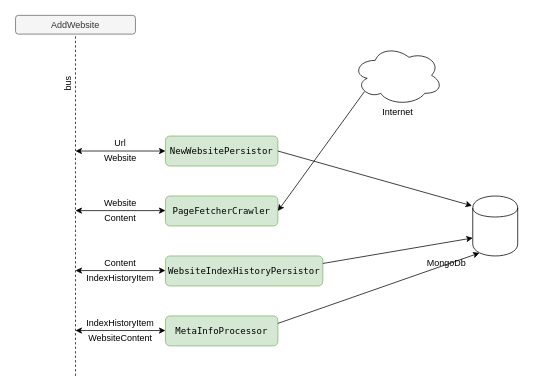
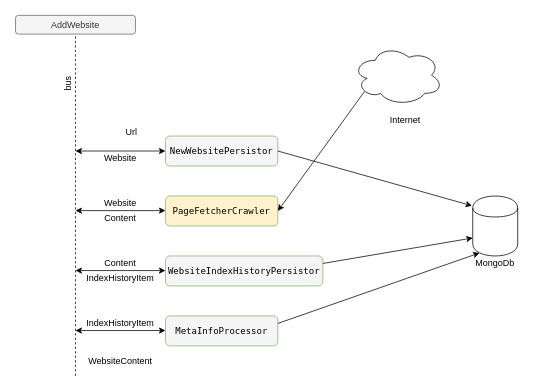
node "Internet": moved (398, 113) -> (405, 120)
node "Url": moved (120, 144) -> (132, 132)
node "NewWebsitePersistor": fillcolor #d5e8d4 -> #f5f5f5
node "PageFetcherCrawler": fillcolor #d5e8d4 -> #fff2cc
node "MongoDb": moved (447, 264) -> (495, 264)
node "WebsiteIndexHistoryPersistor": fillcolor #d5e8d4 -> #f5f5f5
node "MetaInfoProcessor": fillcolor #d5e8d4 -> #f5f5f5
node "WebsiteContent": moved (120, 339) -> (120, 361)
